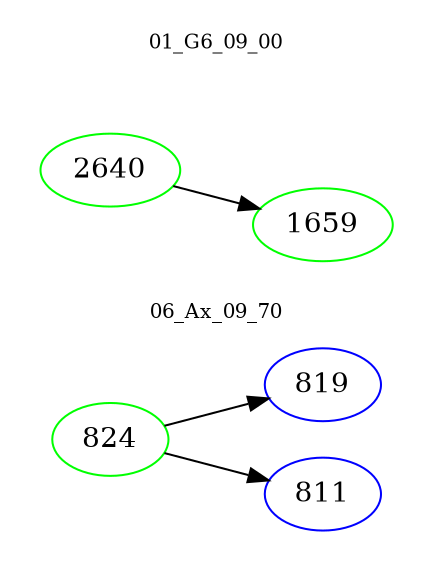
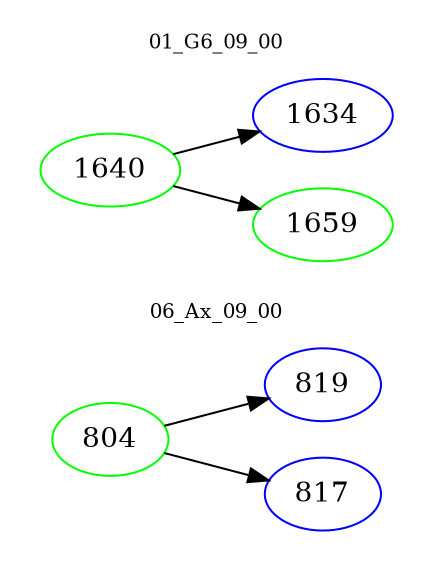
node "1634": added
node "2640": label "2640" -> "1640"
cluster "06_Ax_09_70": label "06_Ax_09_70" -> "06_Ax_09_00"
node "824": label "824" -> "804"
node "811": label "811" -> "817"
